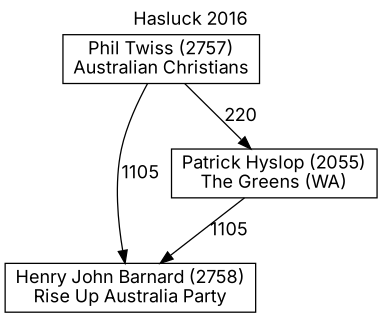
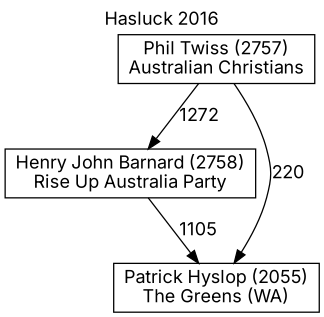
edge "Phil Twiss (2757) Australian Christians" -> "Henry John Barnard (2758) Rise Up Australia Party": label "1105" -> "1272"
edge "Patrick Hyslop (2055) The Greens (WA)" -> "Henry John Barnard (2758) Rise Up Australia Party": reversed
